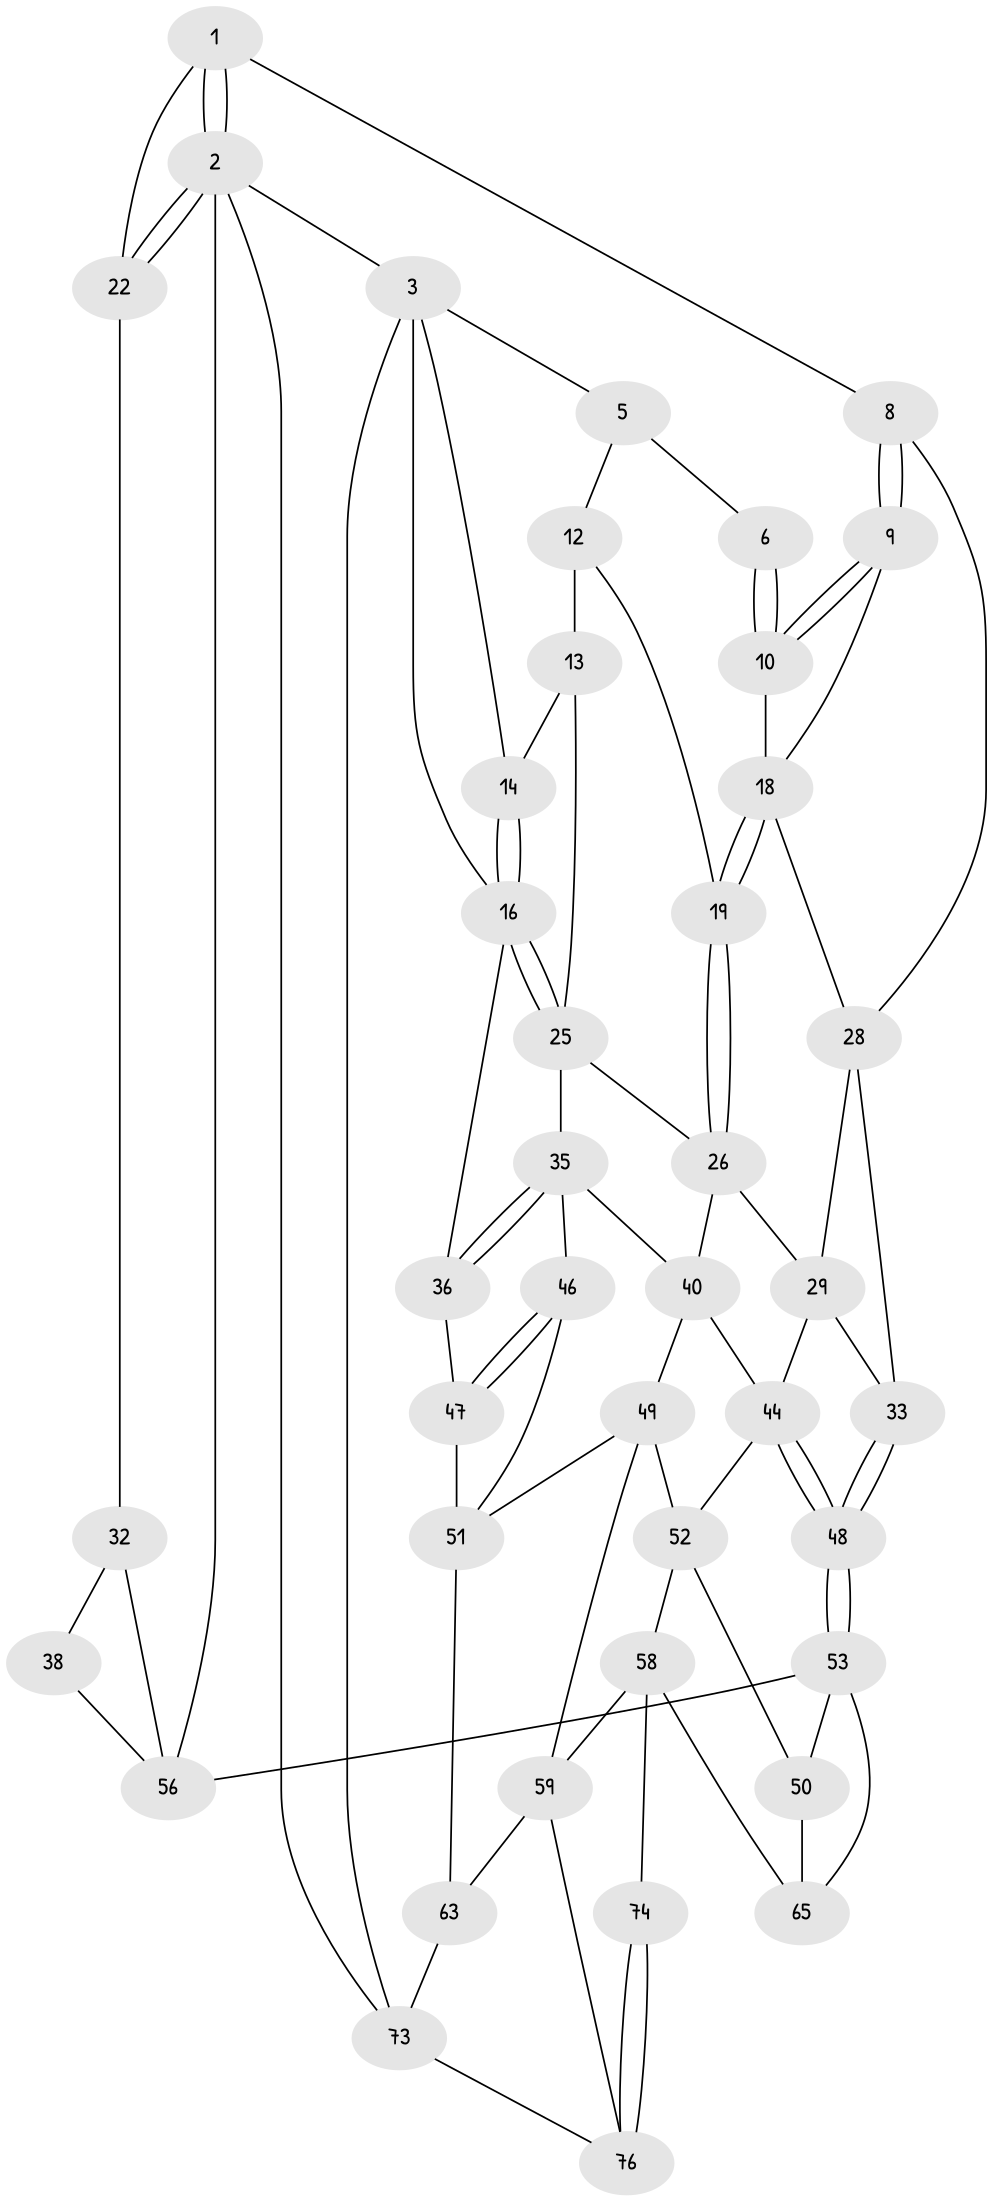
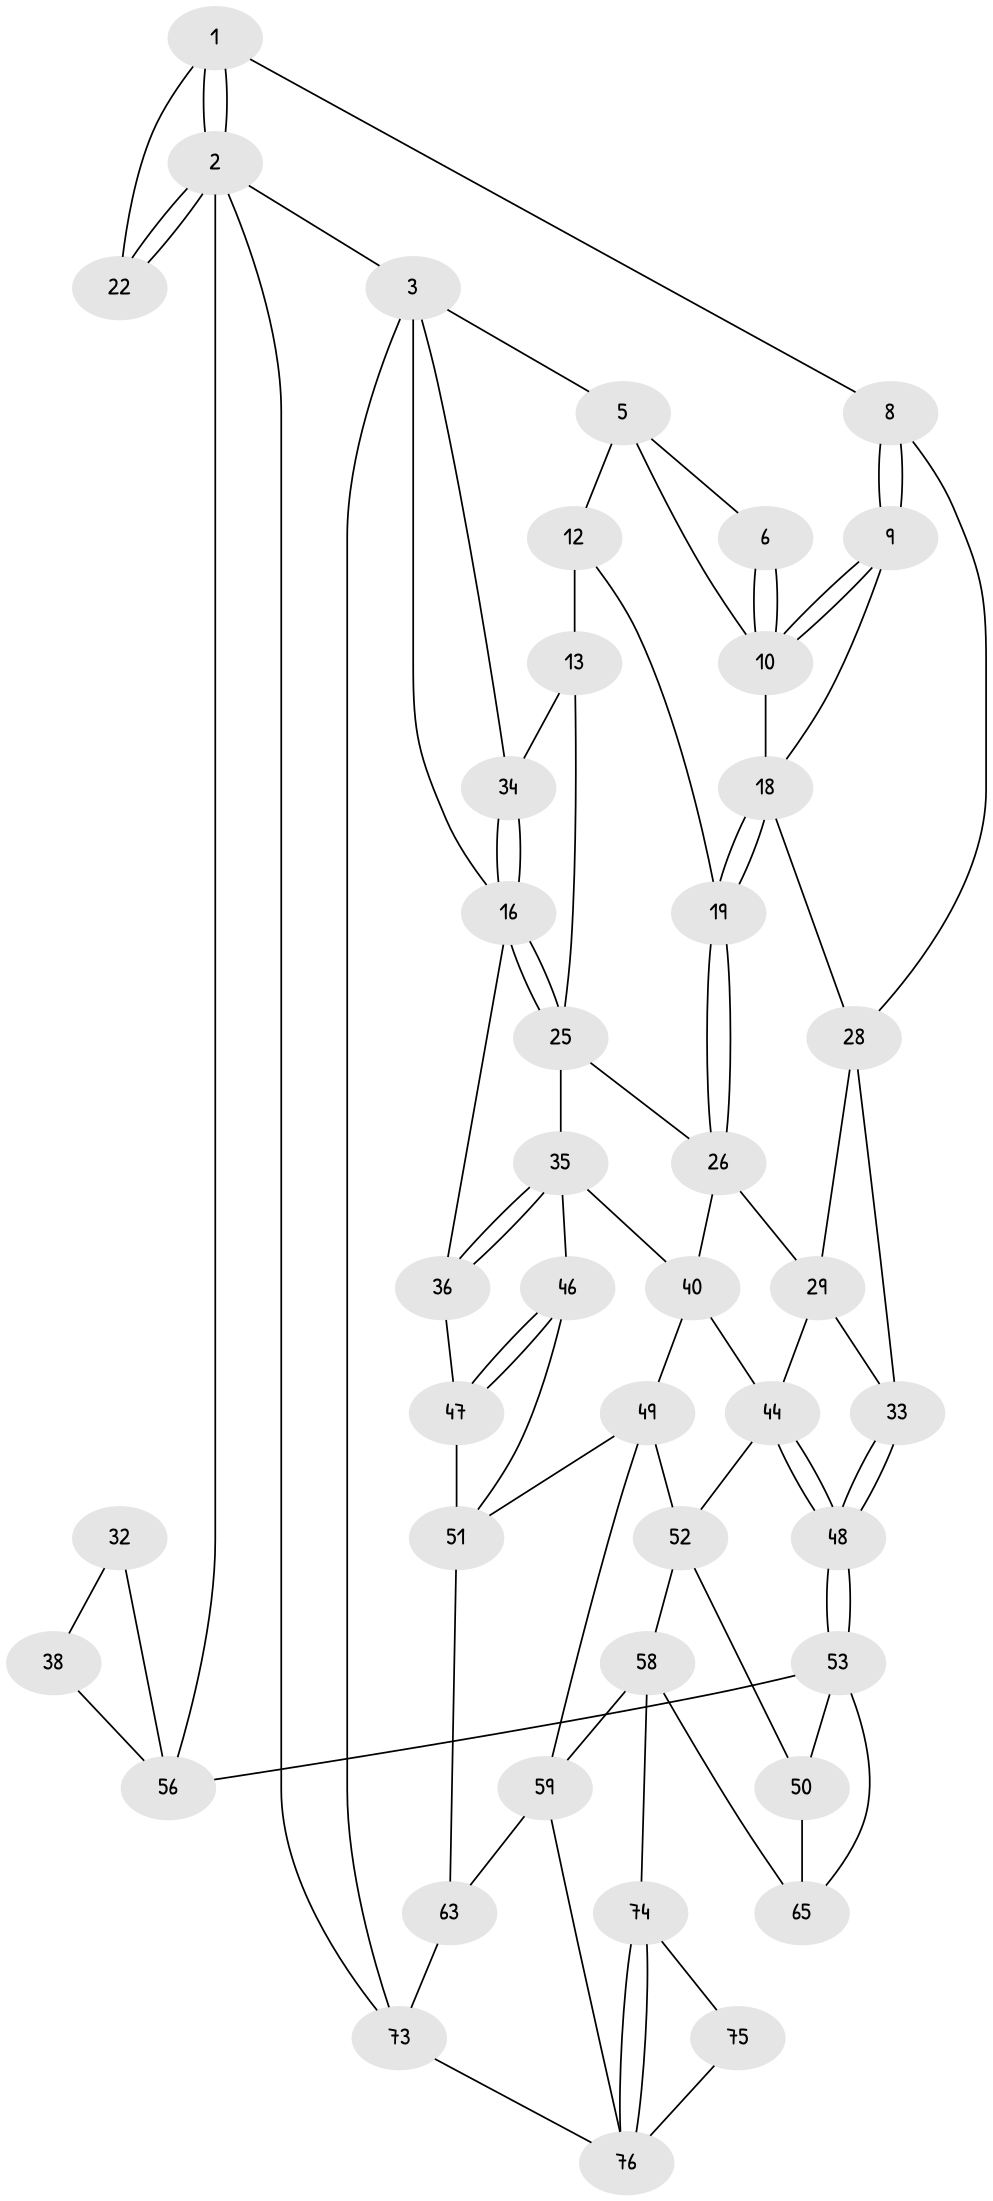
edge "5" -- "10": added
node "14": label "14" -> "34"
edge "22" -- "32": removed
node "75": added
